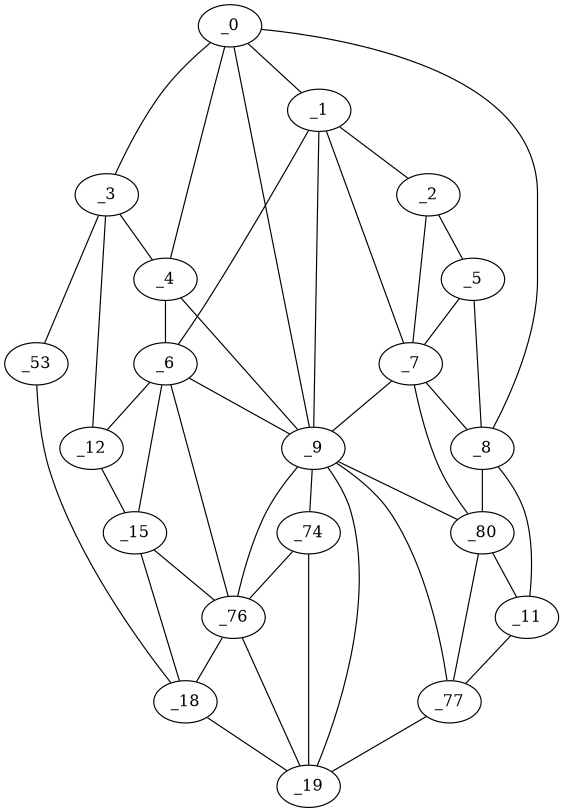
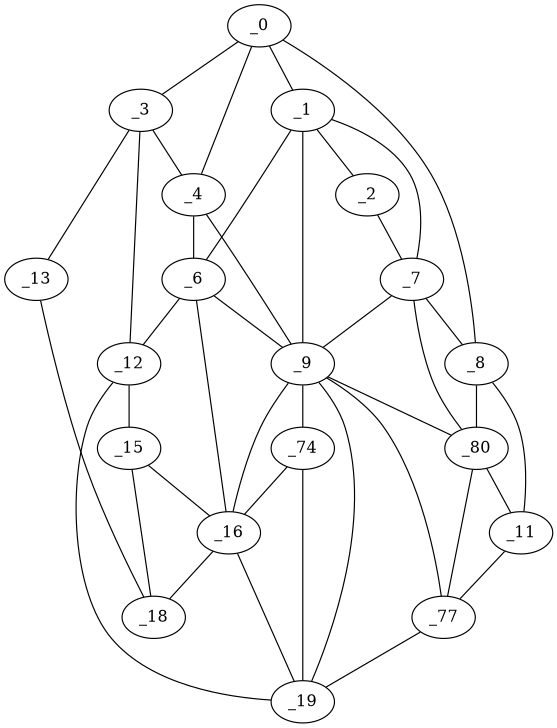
edge "_0" -- "_9": removed
node "_5": removed
node "_53": label "_53" -> "_13"
edge "_6" -- "_15": removed
node "_76": label "_76" -> "_16"
edge "_18" -- "_19": now "_12" -- "_19"
